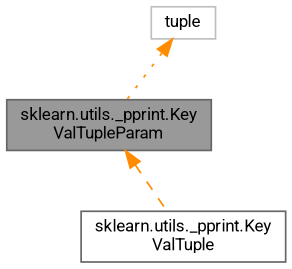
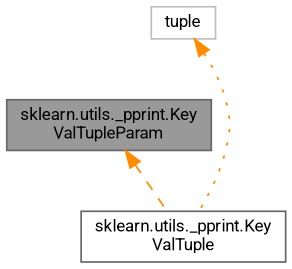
edge "sklearn.utils._pprint.Key ValTupleParam" -> "tuple": now "sklearn.utils._pprint.Key ValTuple" -> "tuple"
